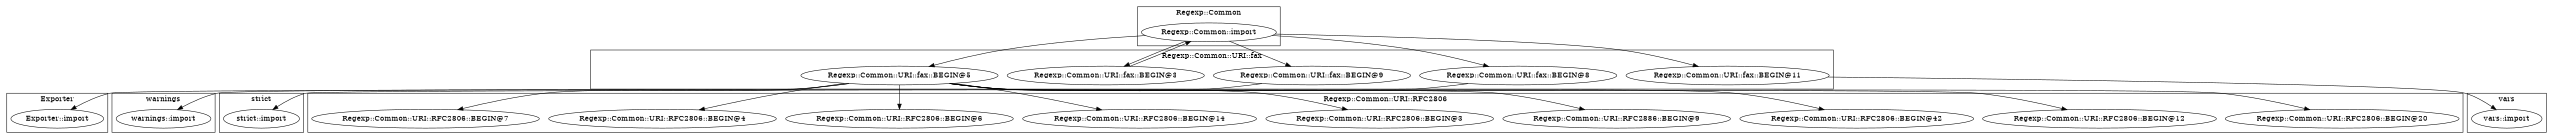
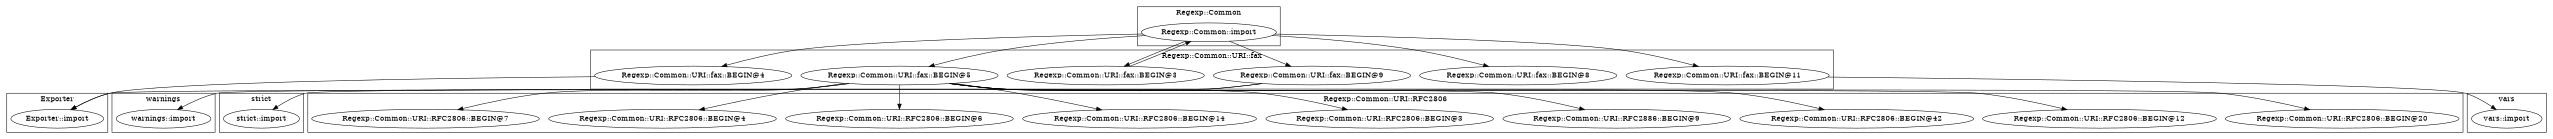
node "Regexp::Common::URI::fax::BEGIN@4": added
edge "Regexp::Common::URI::fax::BEGIN@8" -> "strict::import": now "Regexp::Common::URI::fax::BEGIN@9" -> "strict::import"
